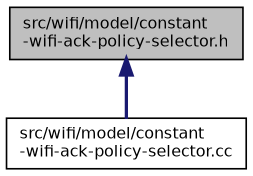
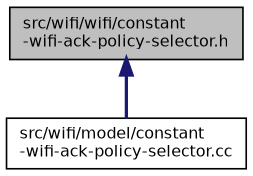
node "src/wifi/model/constant -wifi-ack-policy-selector.h": label "src/wifi/model/constant -wifi-ack-policy-selector.h" -> "src/wifi/wifi/constant -wifi-ack-policy-selector.h"
